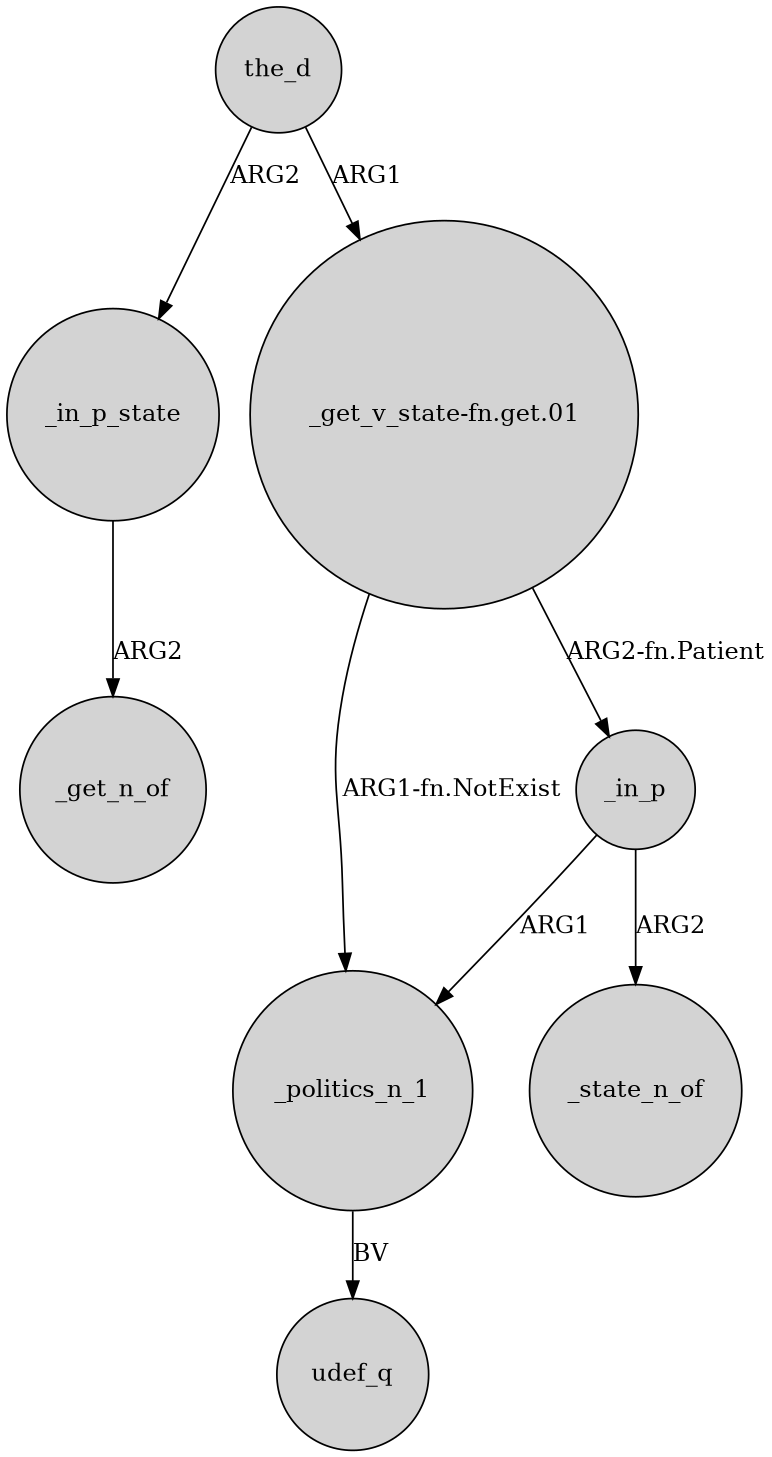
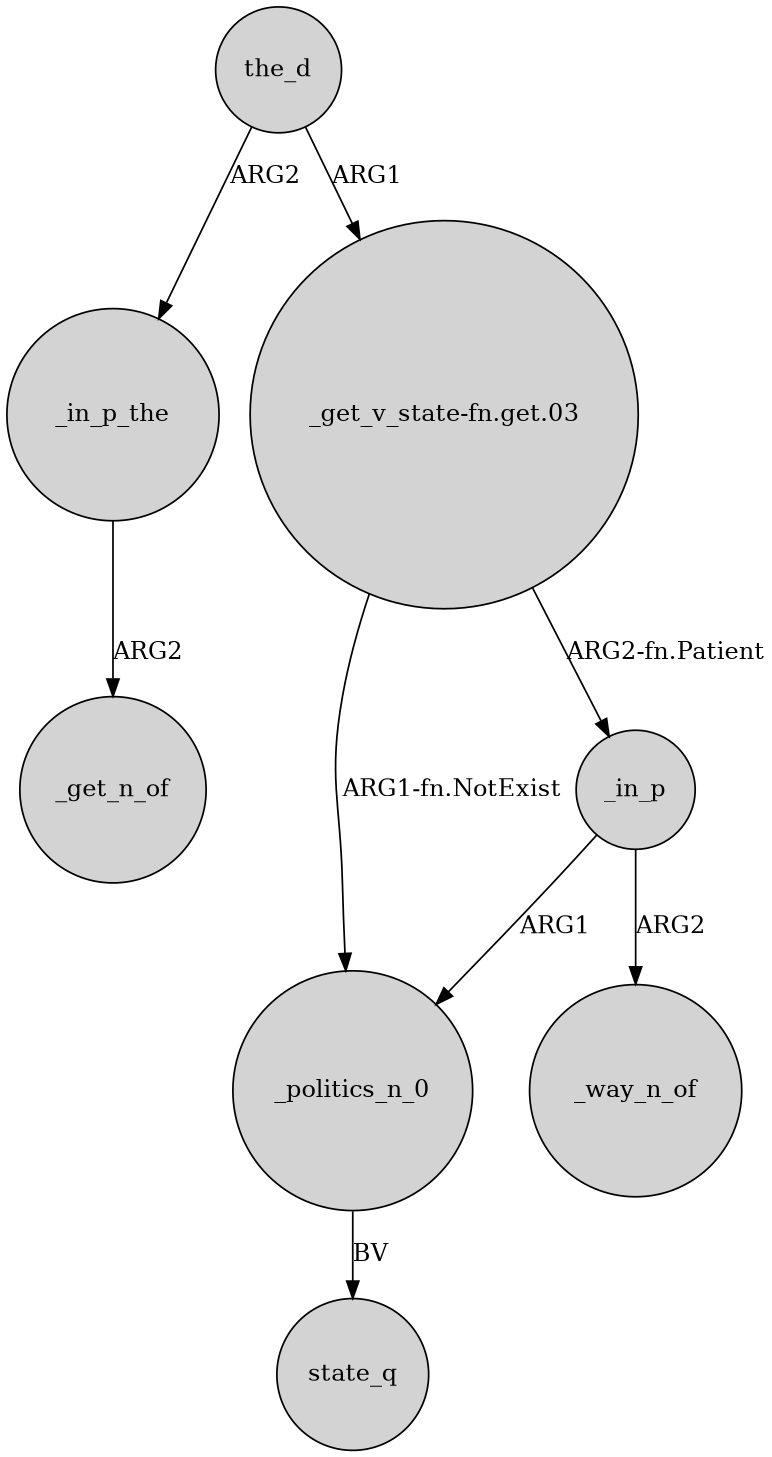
node "_in_p_state": label "_in_p_state" -> "_in_p_the"
node "_get_v_state-fn.get.01": label "_get_v_state-fn.get.01" -> "_get_v_state-fn.get.03"
node "_politics_n_1": label "_politics_n_1" -> "_politics_n_0"
node "_state_n_of": label "_state_n_of" -> "_way_n_of"
node "udef_q": label "udef_q" -> "state_q"
